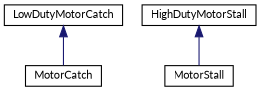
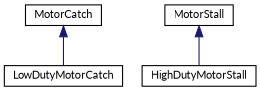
edge "MotorCatch" -> "LowDutyMotorCatch": reversed
edge "MotorStall" -> "HighDutyMotorStall": reversed
